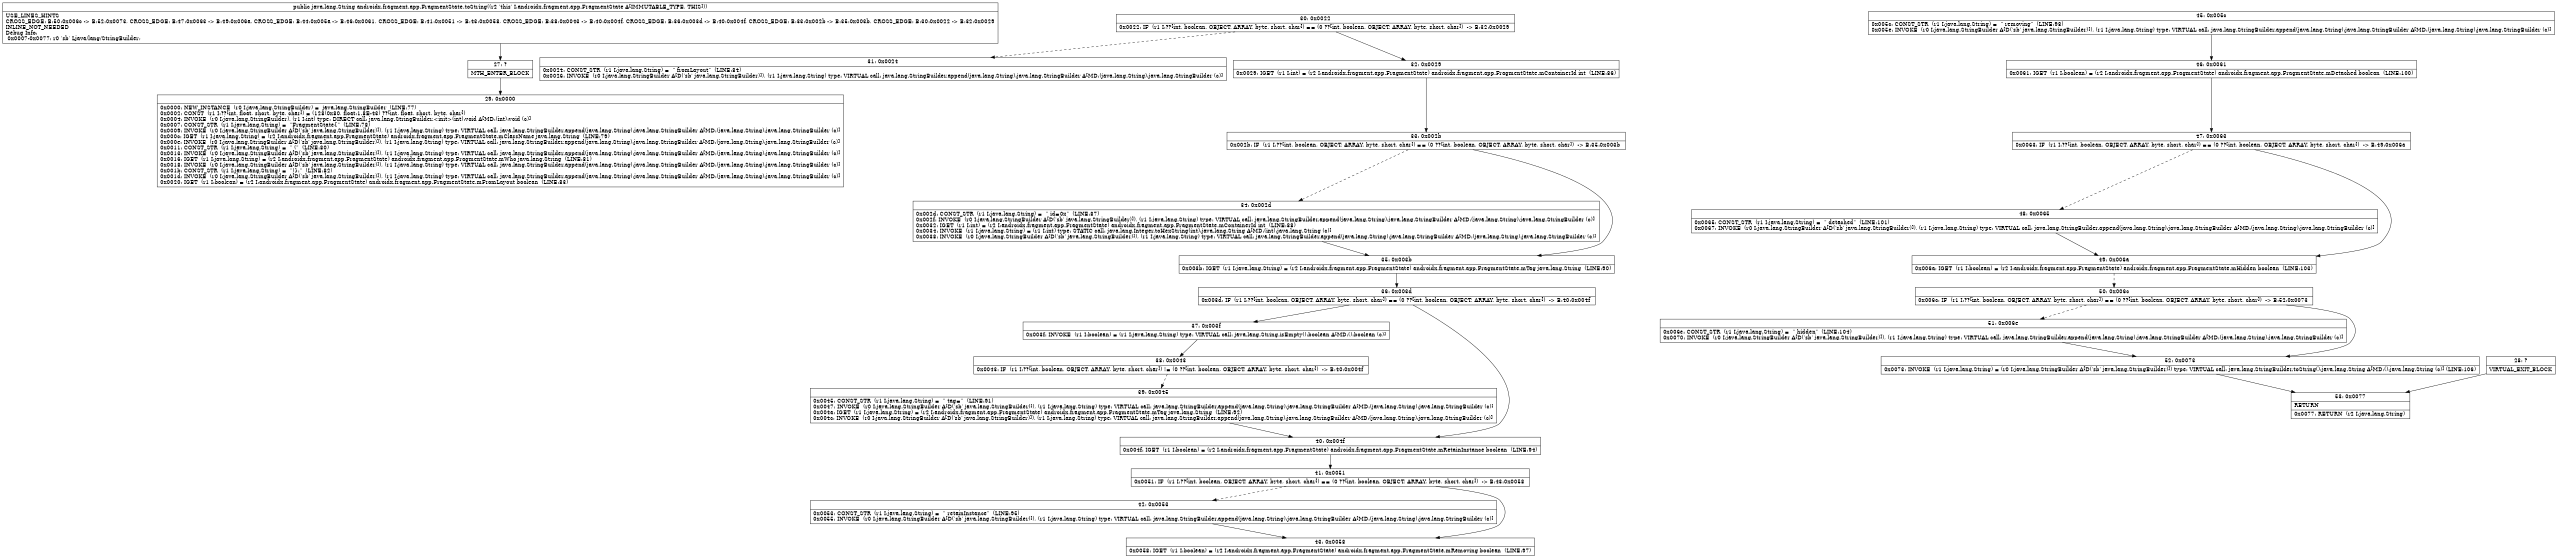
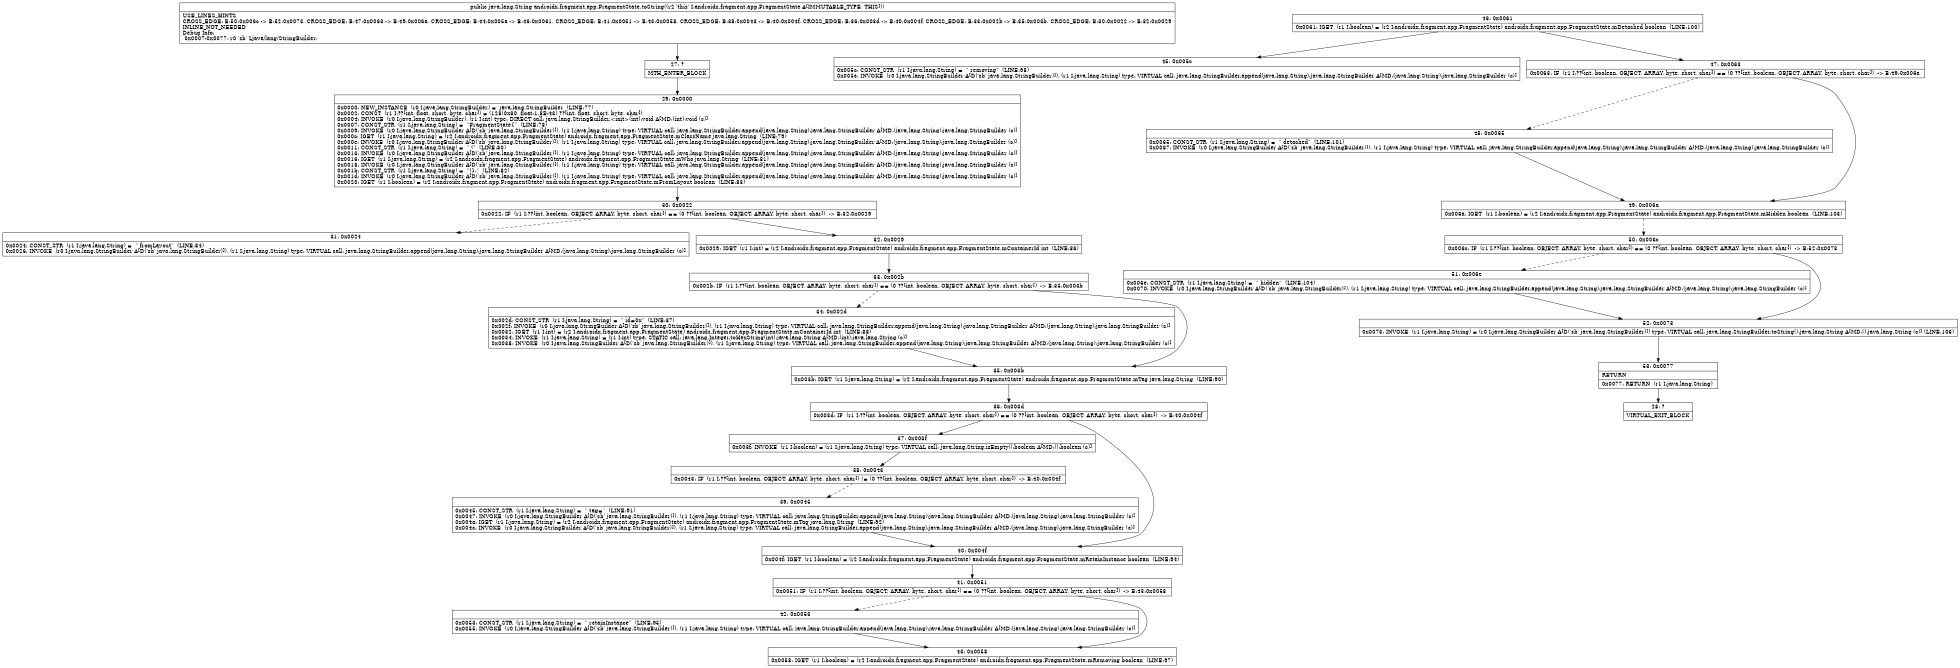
edge "45: 0x005c" -> "46: 0x0061": reversed
edge "29: 0x0000" -> "30: 0x0022": added
edge "28: ?" -> "53: 0x0077": reversed
node "53: 0x0077": text "0x0077: RETURN  (r2 I:java.lang.String)" -> "0x0077: RETURN  (r1 I:java.lang.String)"
